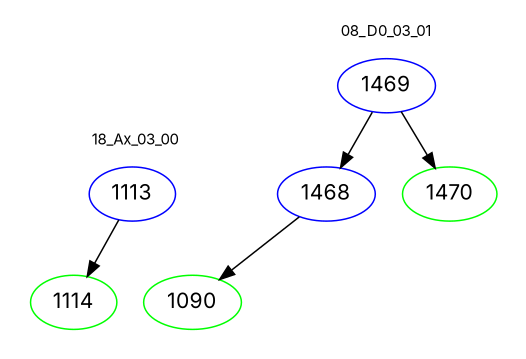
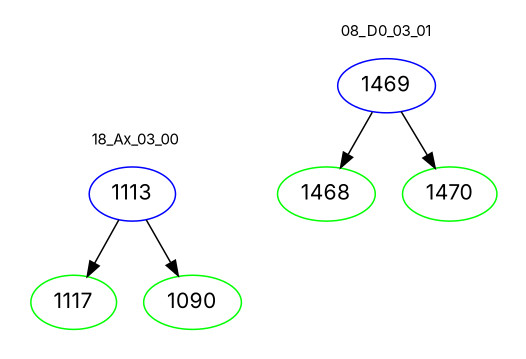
node "1468": color blue -> green
edge "1468" -> "1090": now "1113" -> "1090"
node "1114": label "1114" -> "1117"
